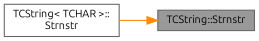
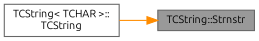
node "TCString< TCHAR >:: Strnstr": label "TCString< TCHAR >:: Strnstr" -> "TCString< TCHAR >:: TCString"
